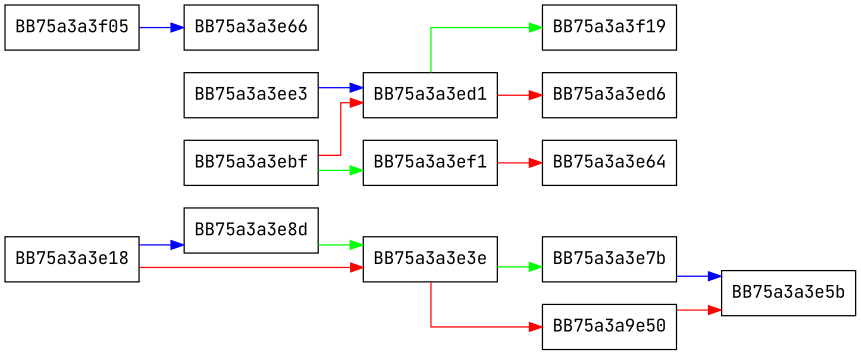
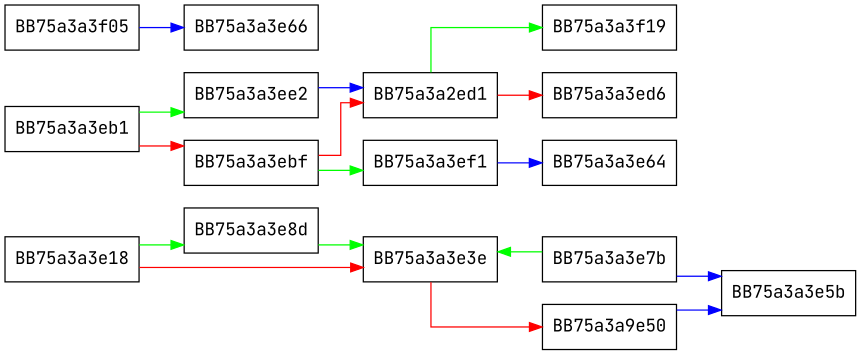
node "BB75a3a3ee3": label "BB75a3a3ee3" -> "BB75a3a3ee2"
node "BB75a3a3ed1": label "BB75a3a3ed1" -> "BB75a3a2ed1"
node "BB75a3a3eb1": added
edge "BB75a3a3ef1" -> "BB75a3a3e64": color red -> blue
edge "BB75a3a3e18" -> "BB75a3a3e8d": color blue -> green
edge "BB75a3a3e3e" -> "BB75a3a3e7b": reversed
edge "BB75a3a9e50" -> "BB75a3a3e5b": color red -> blue
